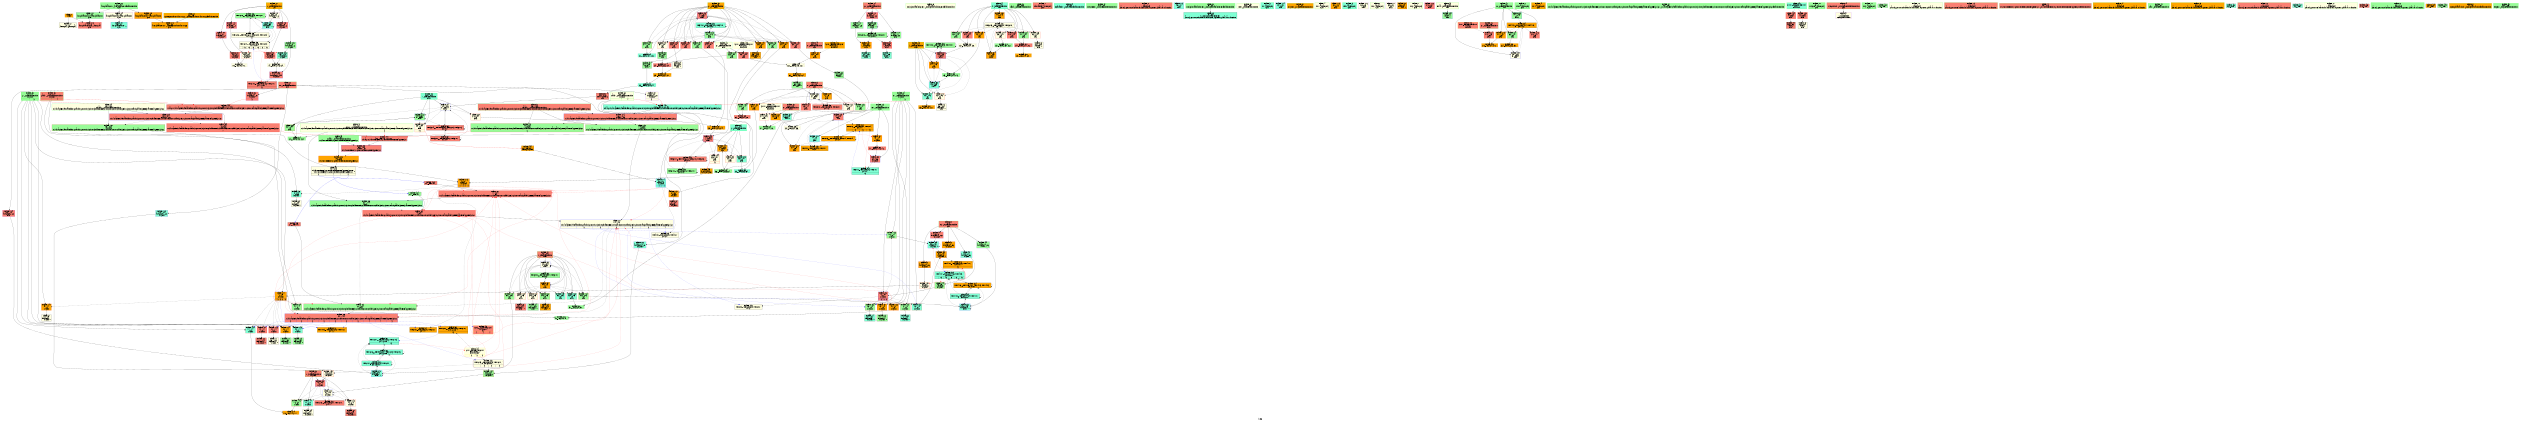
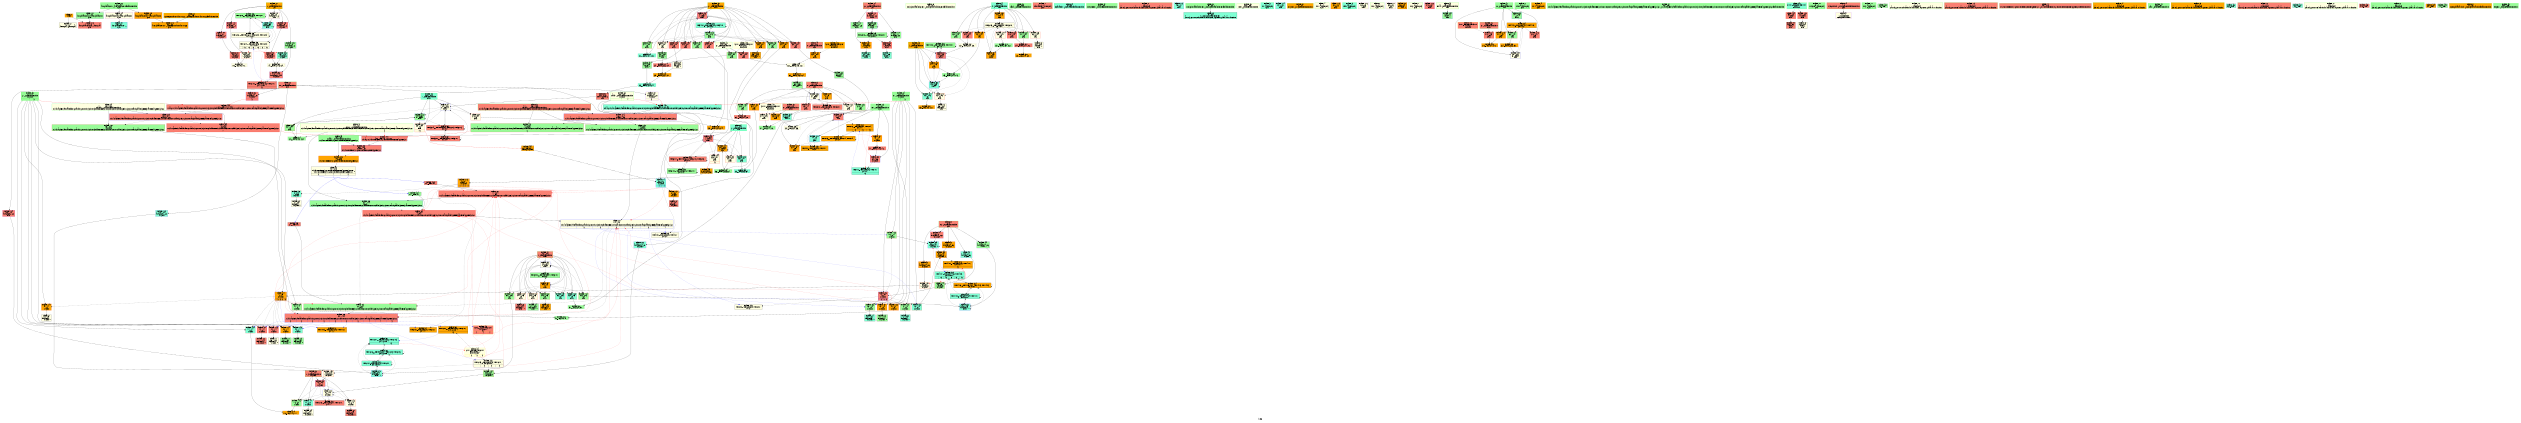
node "NodeID: 33": removed
